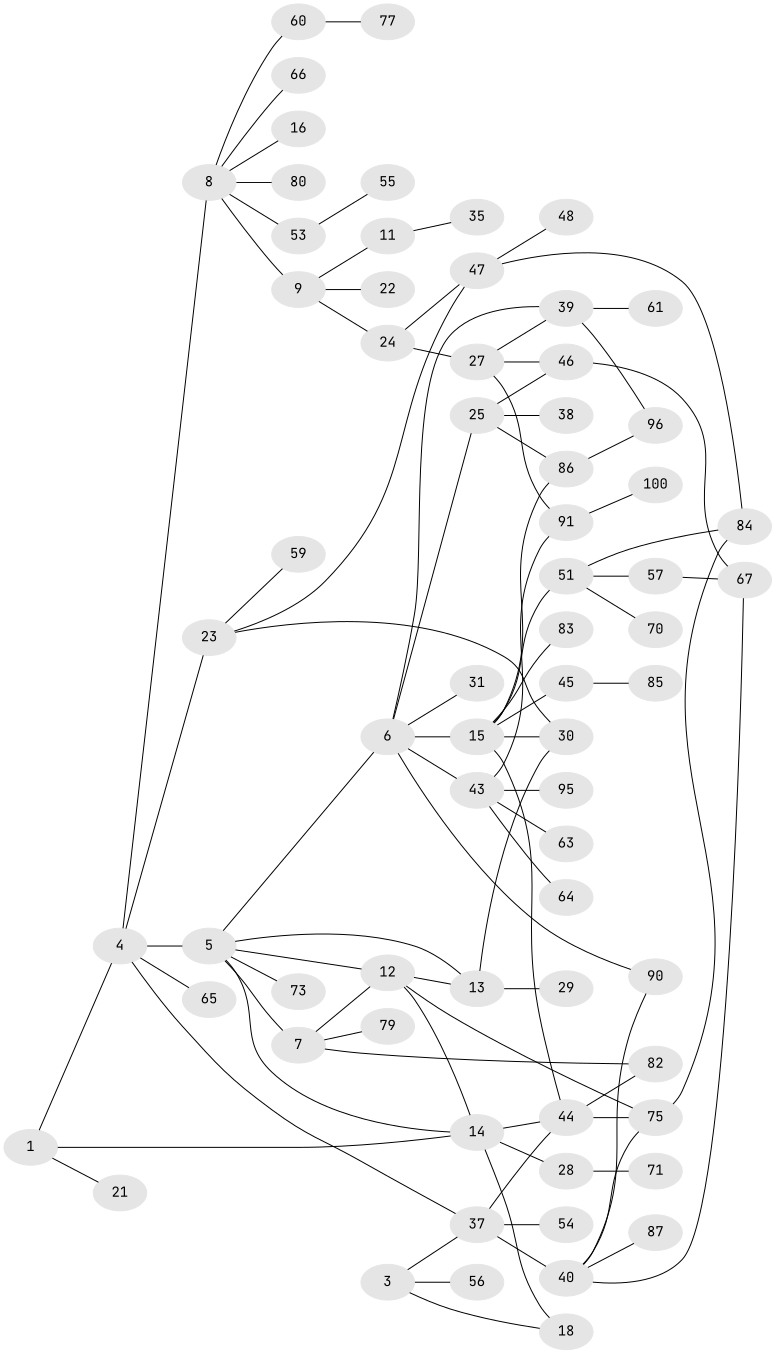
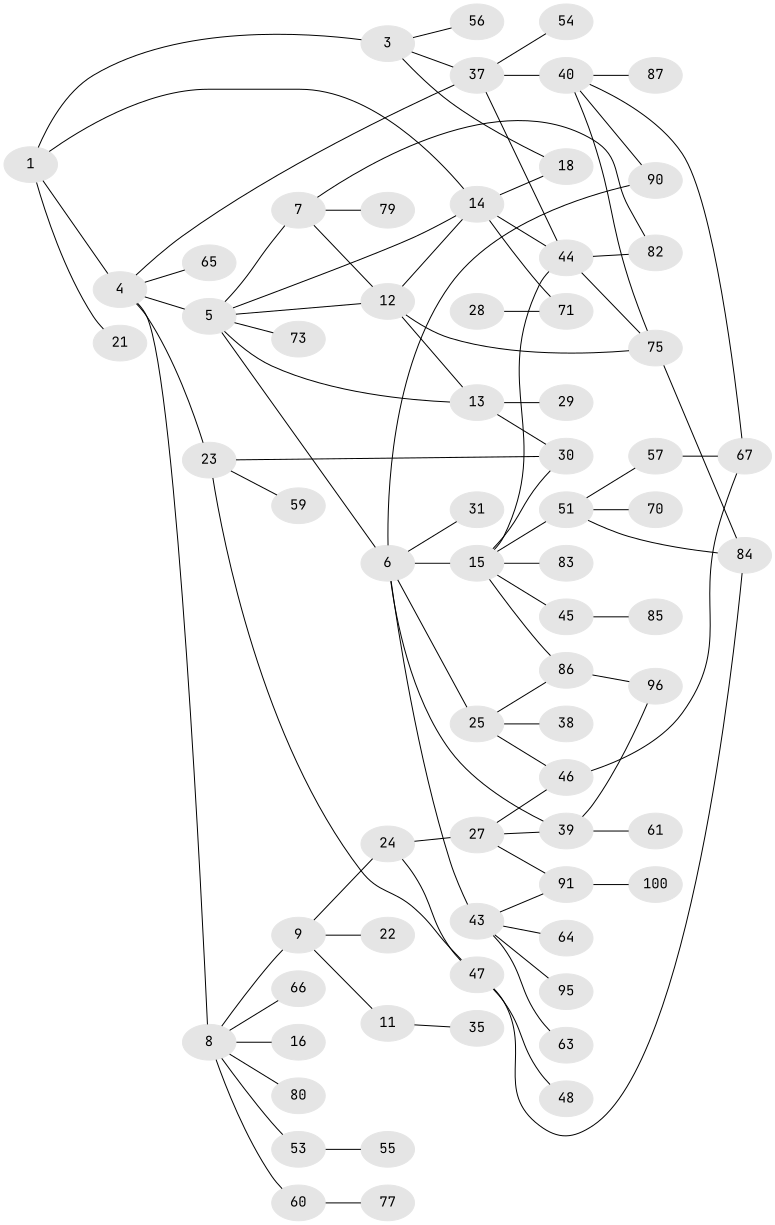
edge "3" -- "1": added
edge "14" -- "28": now "14" -- "71"
